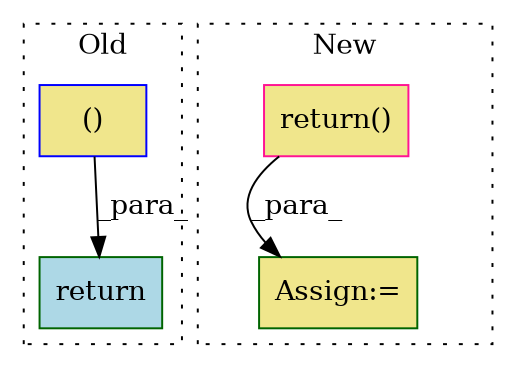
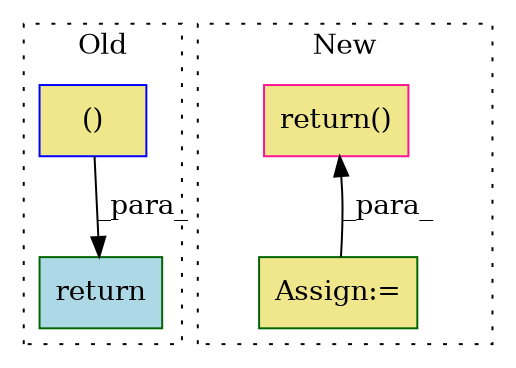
edge "return()" -> "Assign:=": reversed
